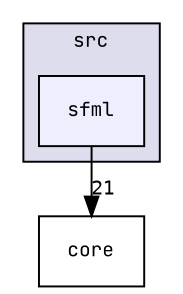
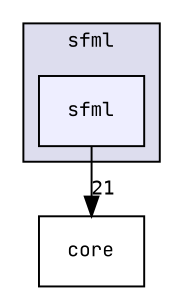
cluster "src": label "src" -> "sfml"
